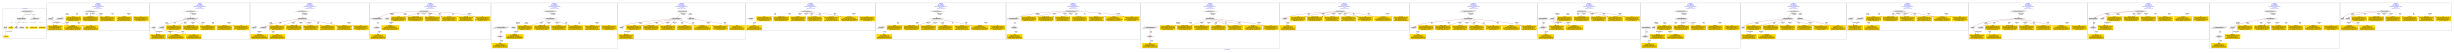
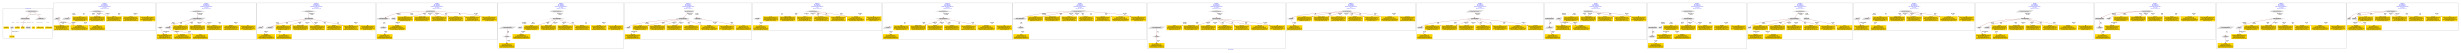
node "creationDate": added
node "Process": fillcolor lightgray -> gold
